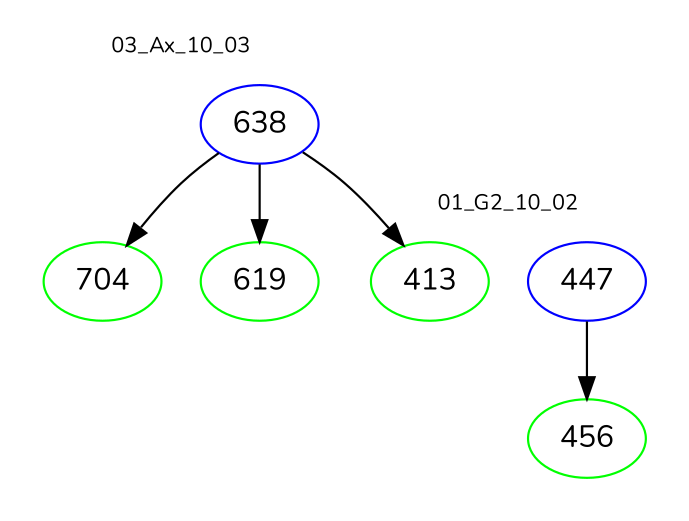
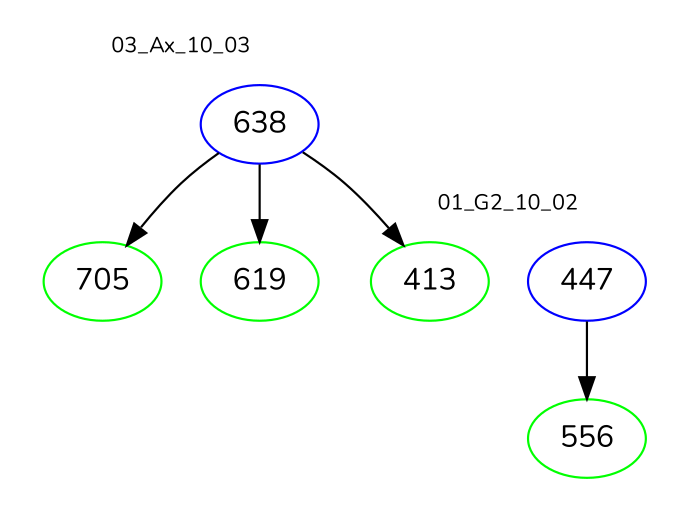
node "704": label "704" -> "705"
node "456": label "456" -> "556"
